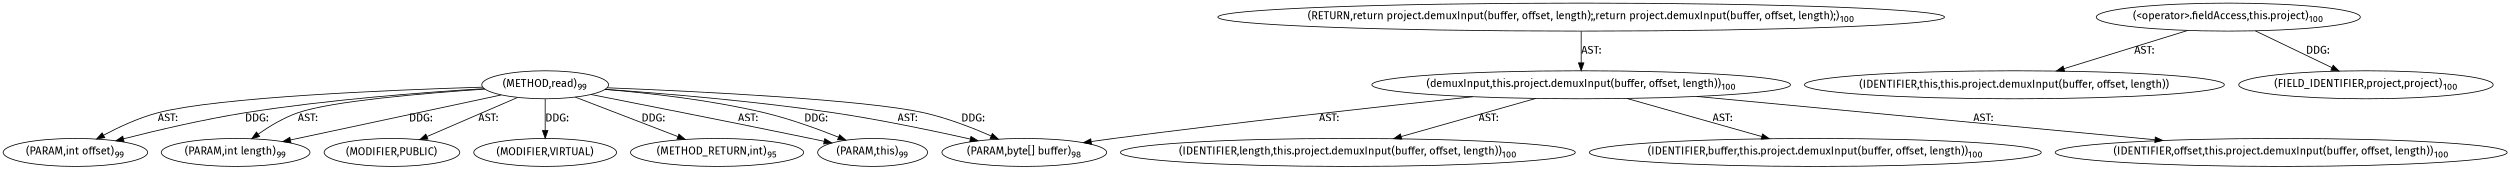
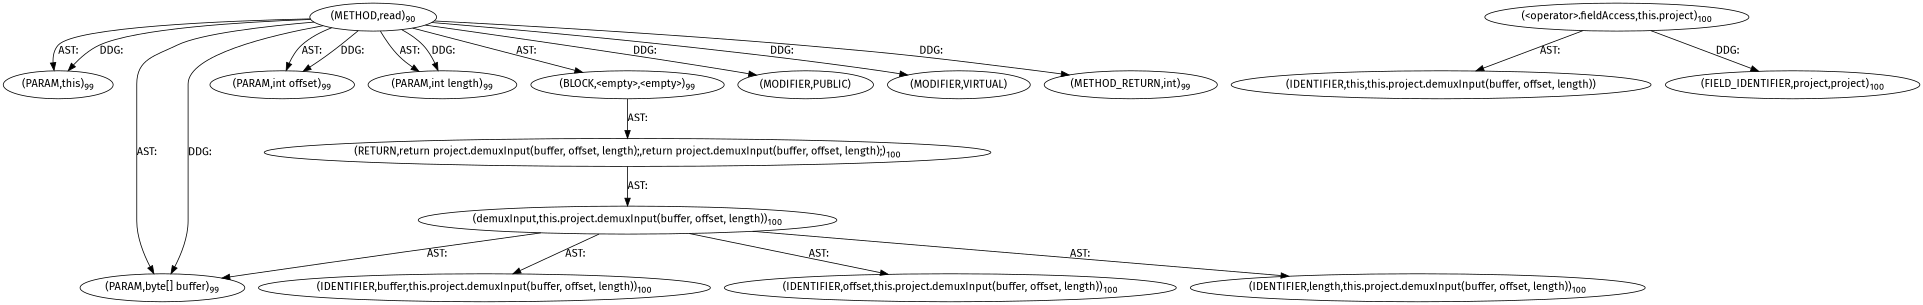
node "(METHOD,read)": text "99" -> "90"
node "(BLOCK,<empty>,<empty>)": added
edge "(METHOD,read)" -> "(MODIFIER,PUBLIC)": label "AST: " -> "DDG: "
node "(METHOD_RETURN,int)": text "95" -> "99"
node "(PARAM,byte[] buffer)": text "98" -> "99"
